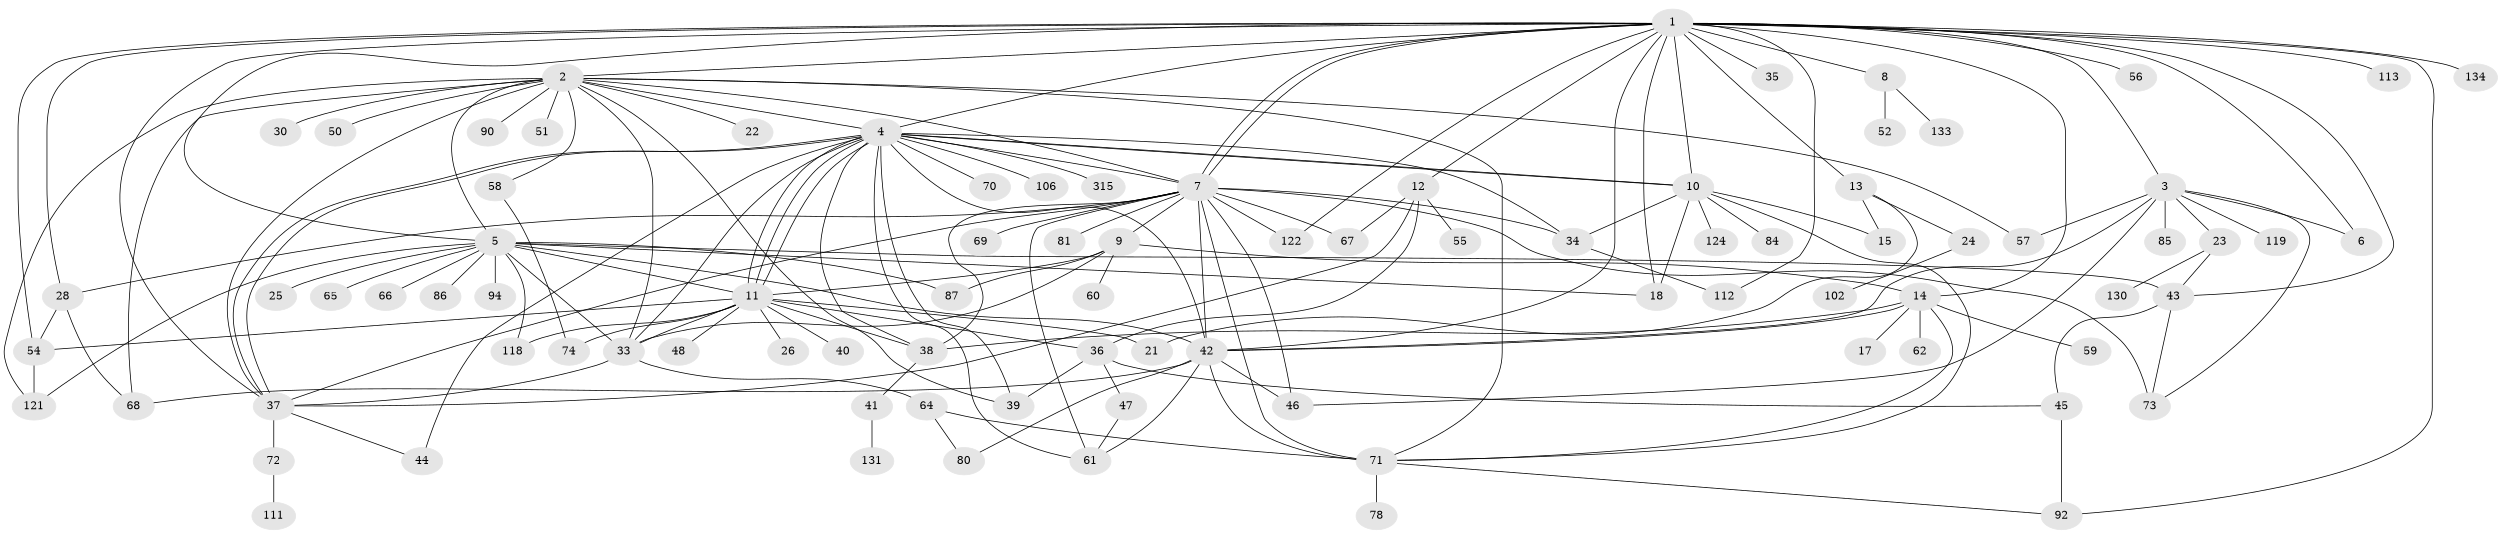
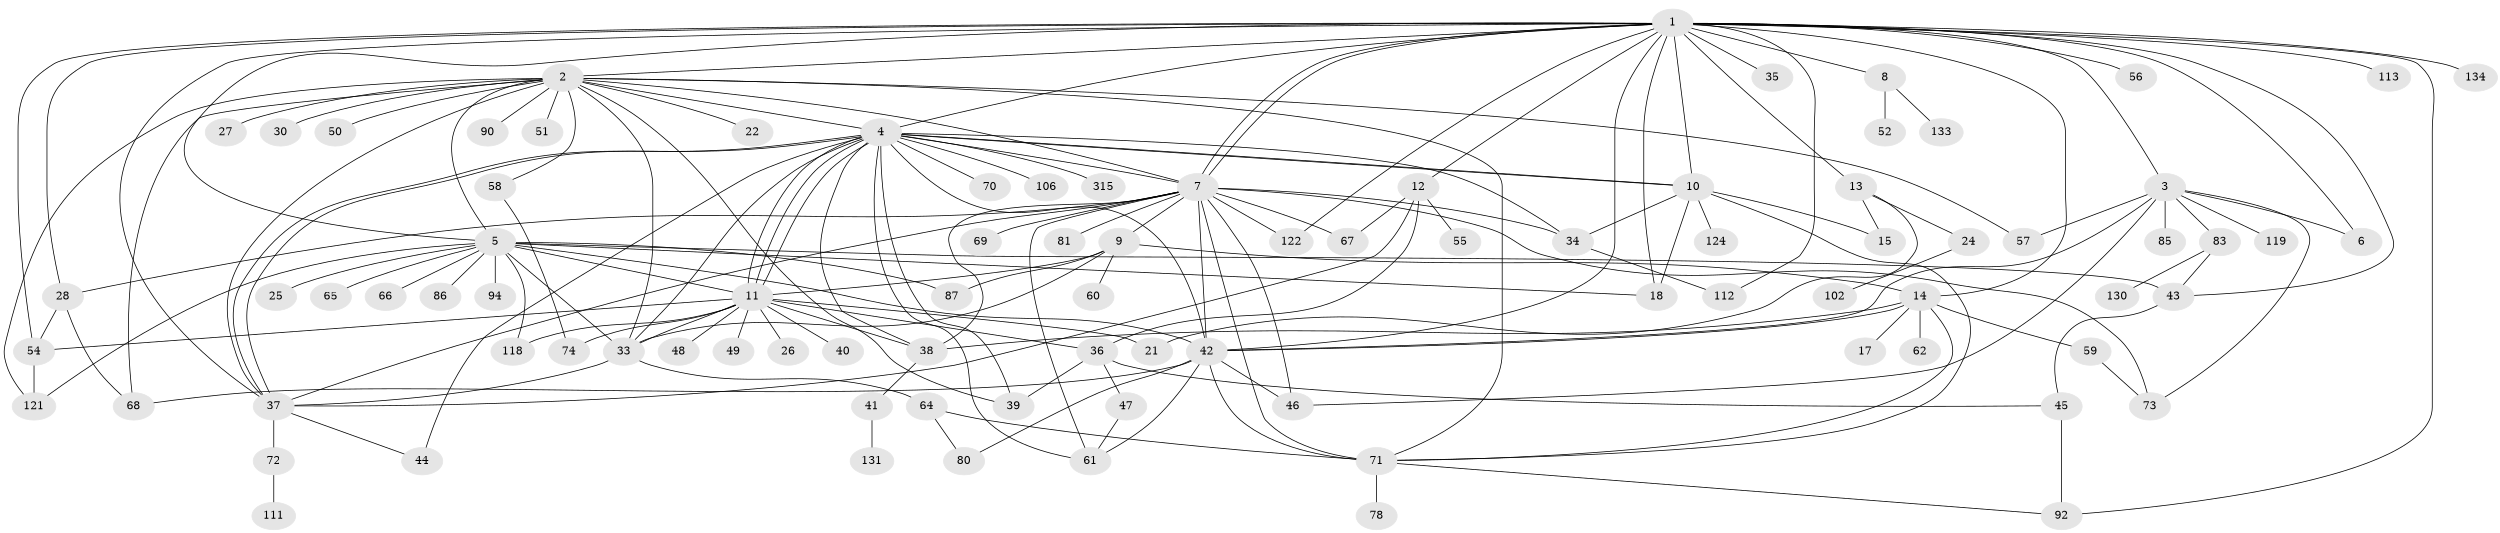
node "27": added
node "84": removed
node "23": label "23" -> "83"
edge "43" -- "73": now "59" -- "73"
node "49": added
